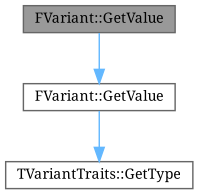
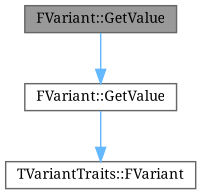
node "TVariantTraits::GetType": label "TVariantTraits::GetType" -> "TVariantTraits::FVariant"
